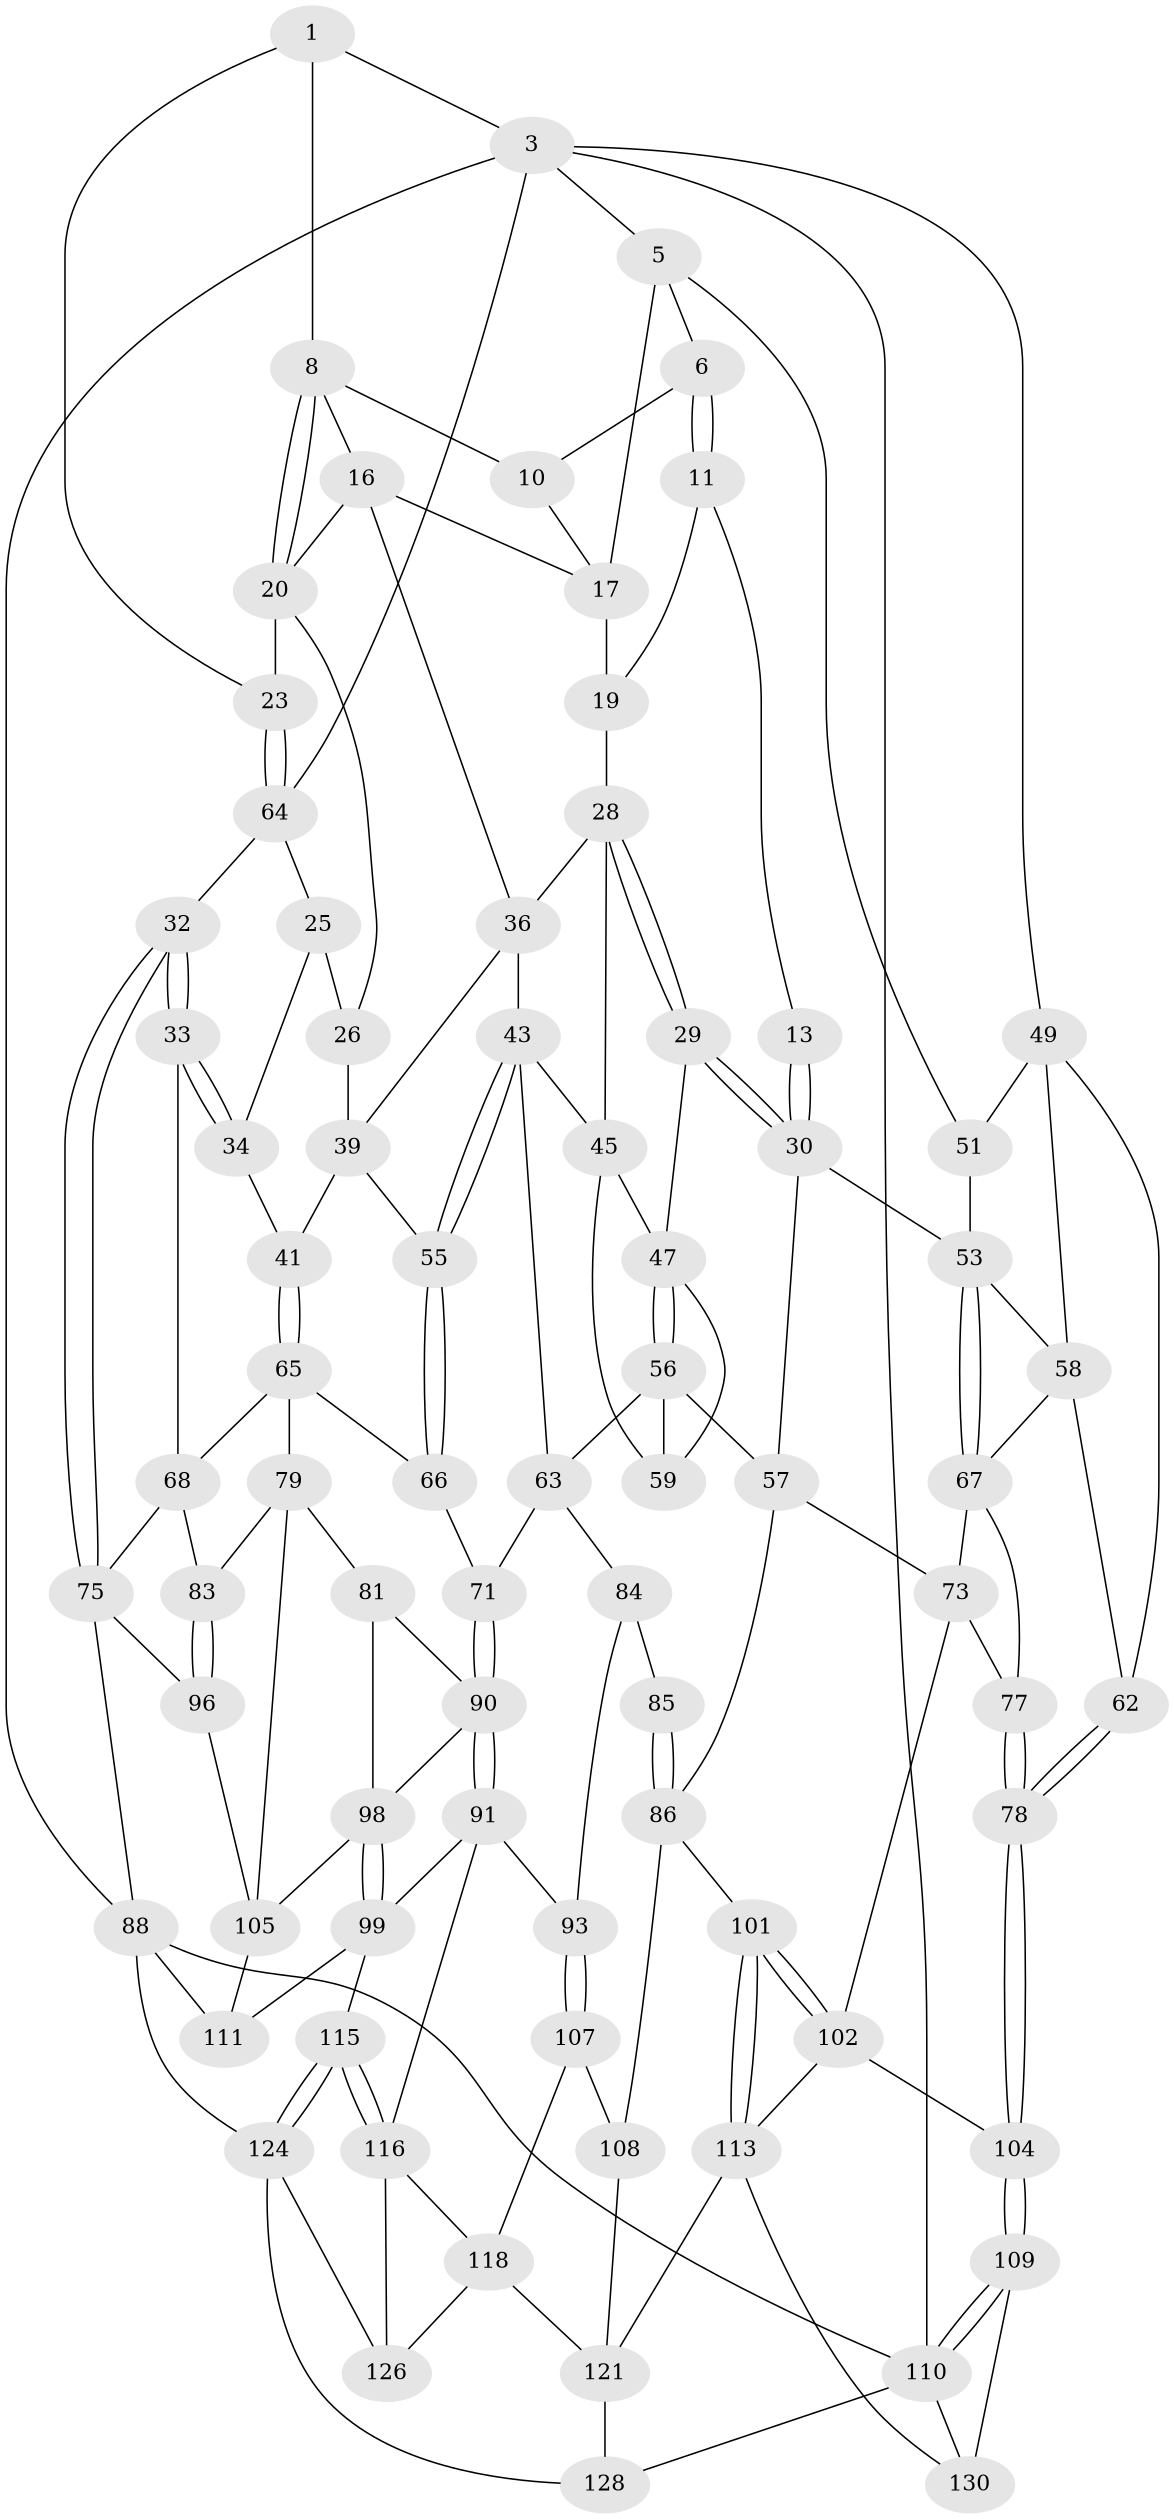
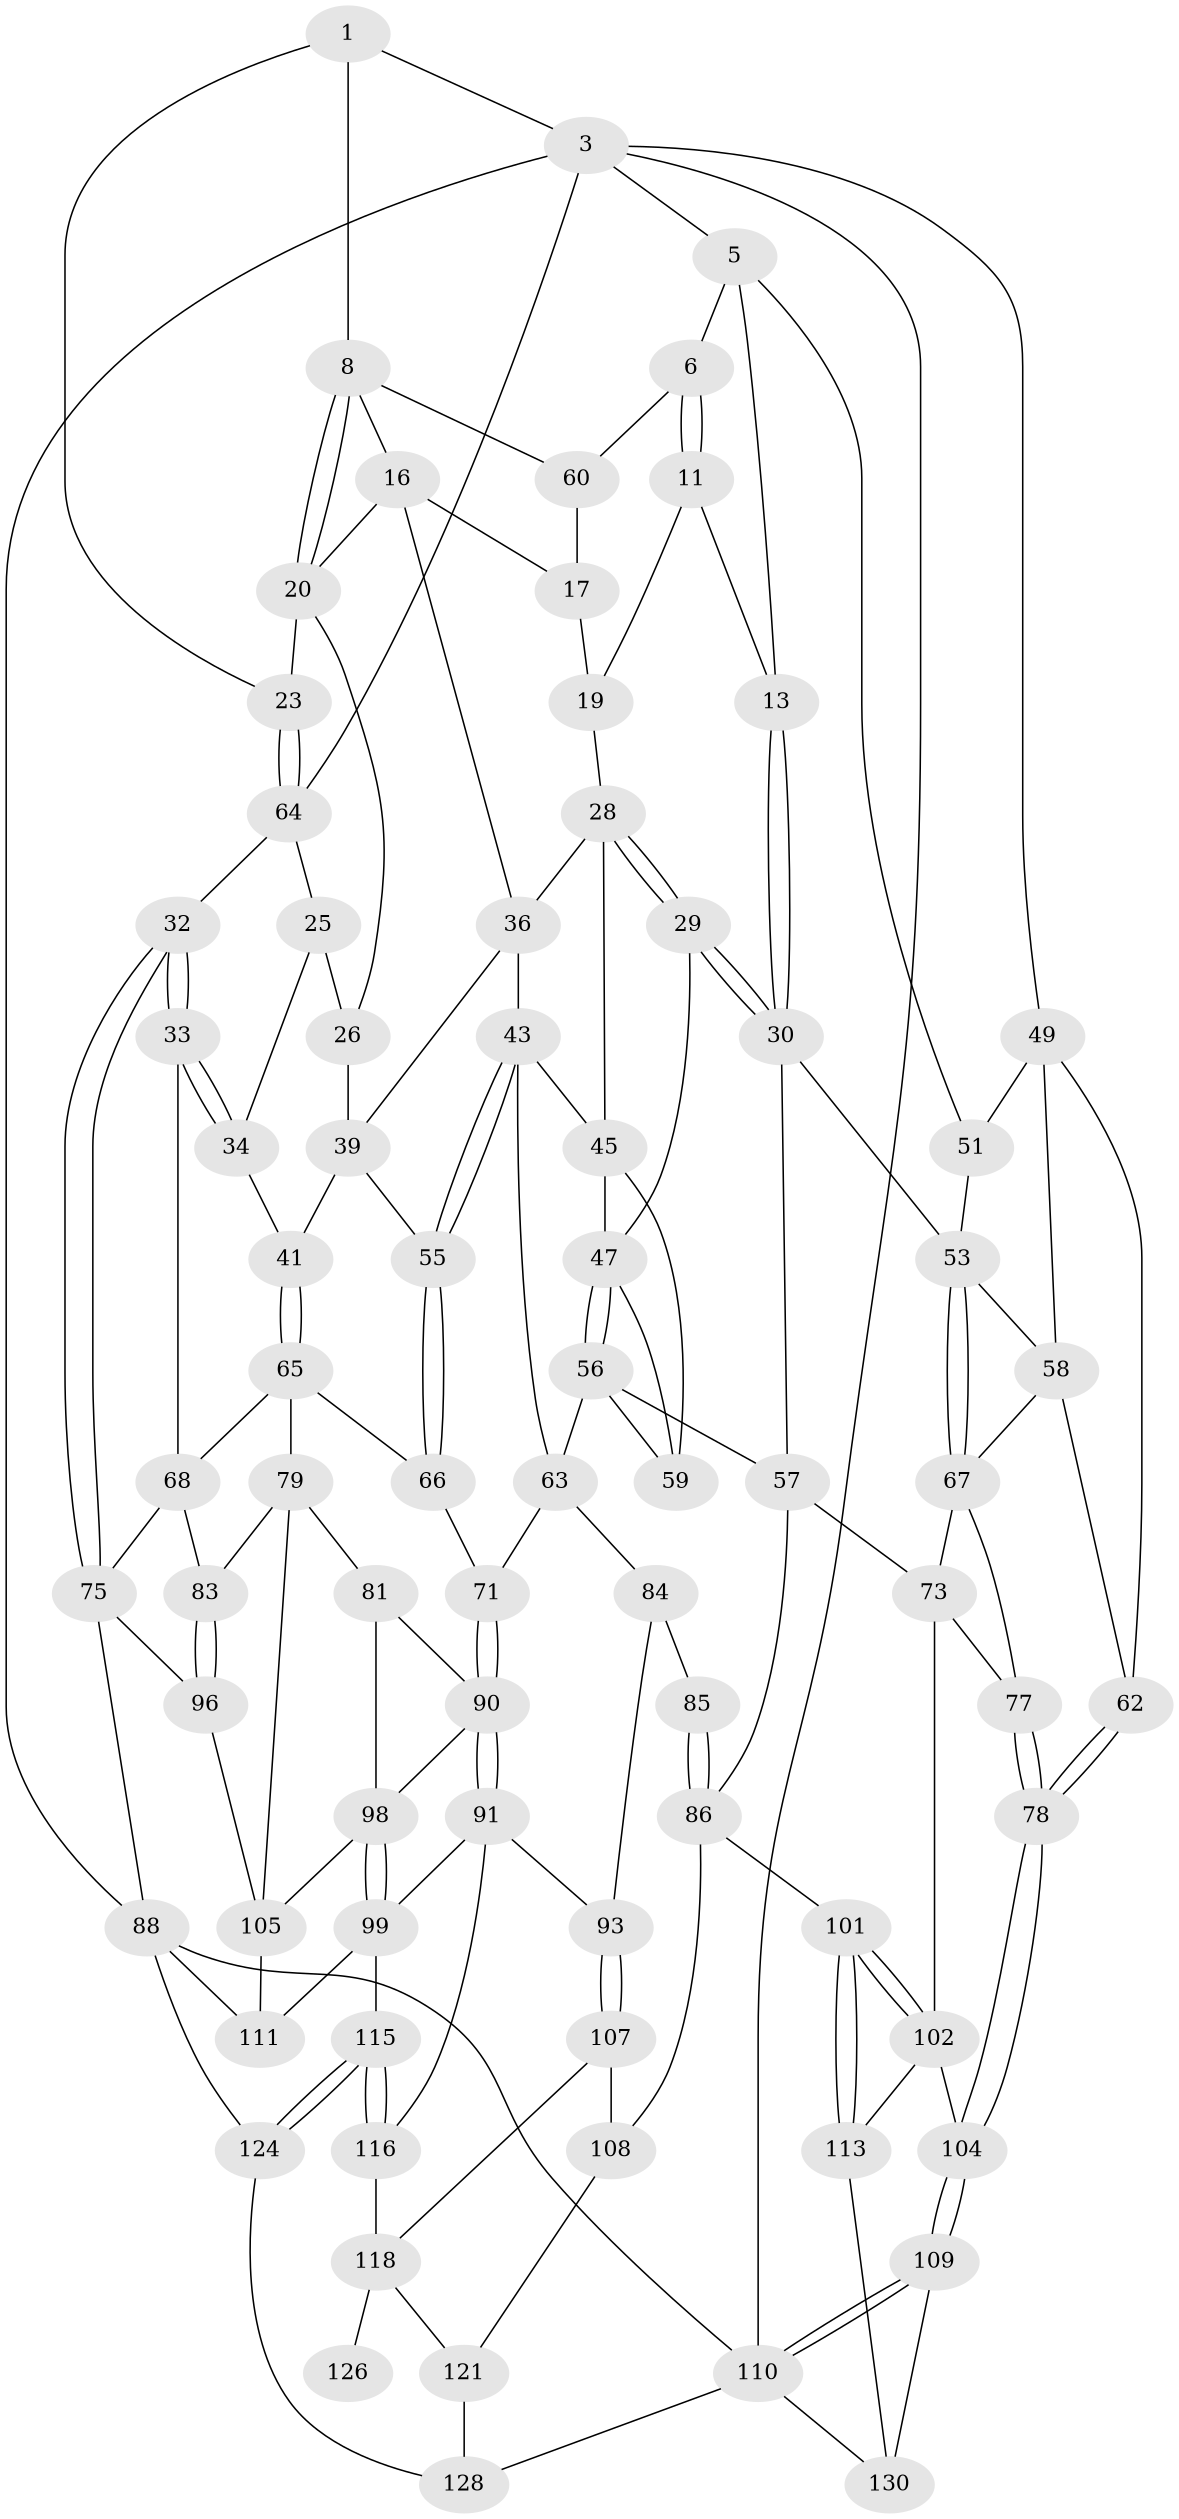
edge "5" -- "17": now "5" -- "13"
node "10": label "10" -> "60"
edge "124" -- "126": removed
edge "116" -- "126": removed
edge "113" -- "121": removed
